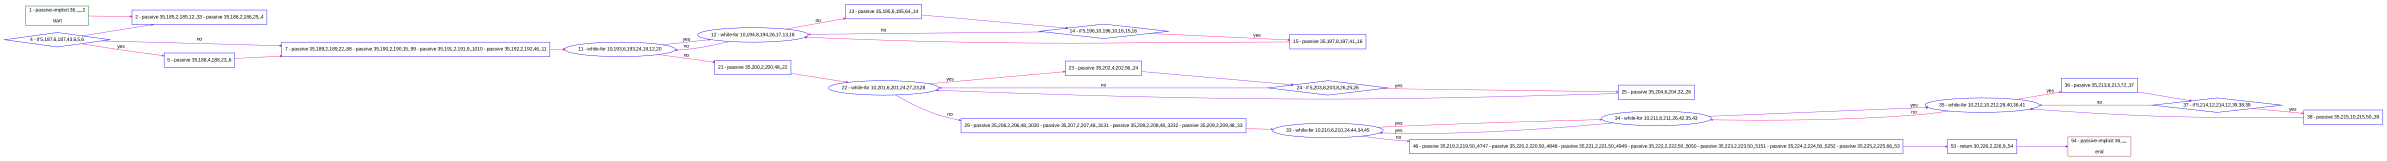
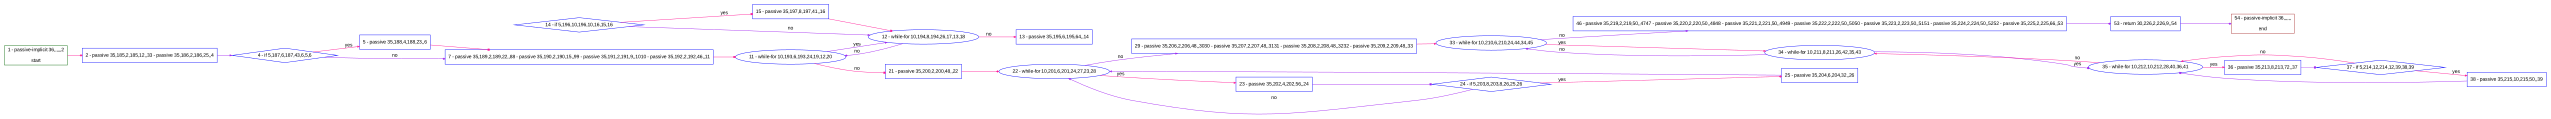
edge "13 - passive 35,195,6,195,64,,14" -> "14 - if 5,196,10,196,10,16,15,16": removed
edge "4 - if 5,187,6,187,43,6,5,6" -> "2 - passive 35,185,2,185,12,,33 - passive 35,186,2,186,25,,4": reversed
edge "34 - while-for 10,211,8,211,26,42,35,43" -> "33 - while-for 10,210,6,210,24,44,34,45": label "yes" -> "no"
